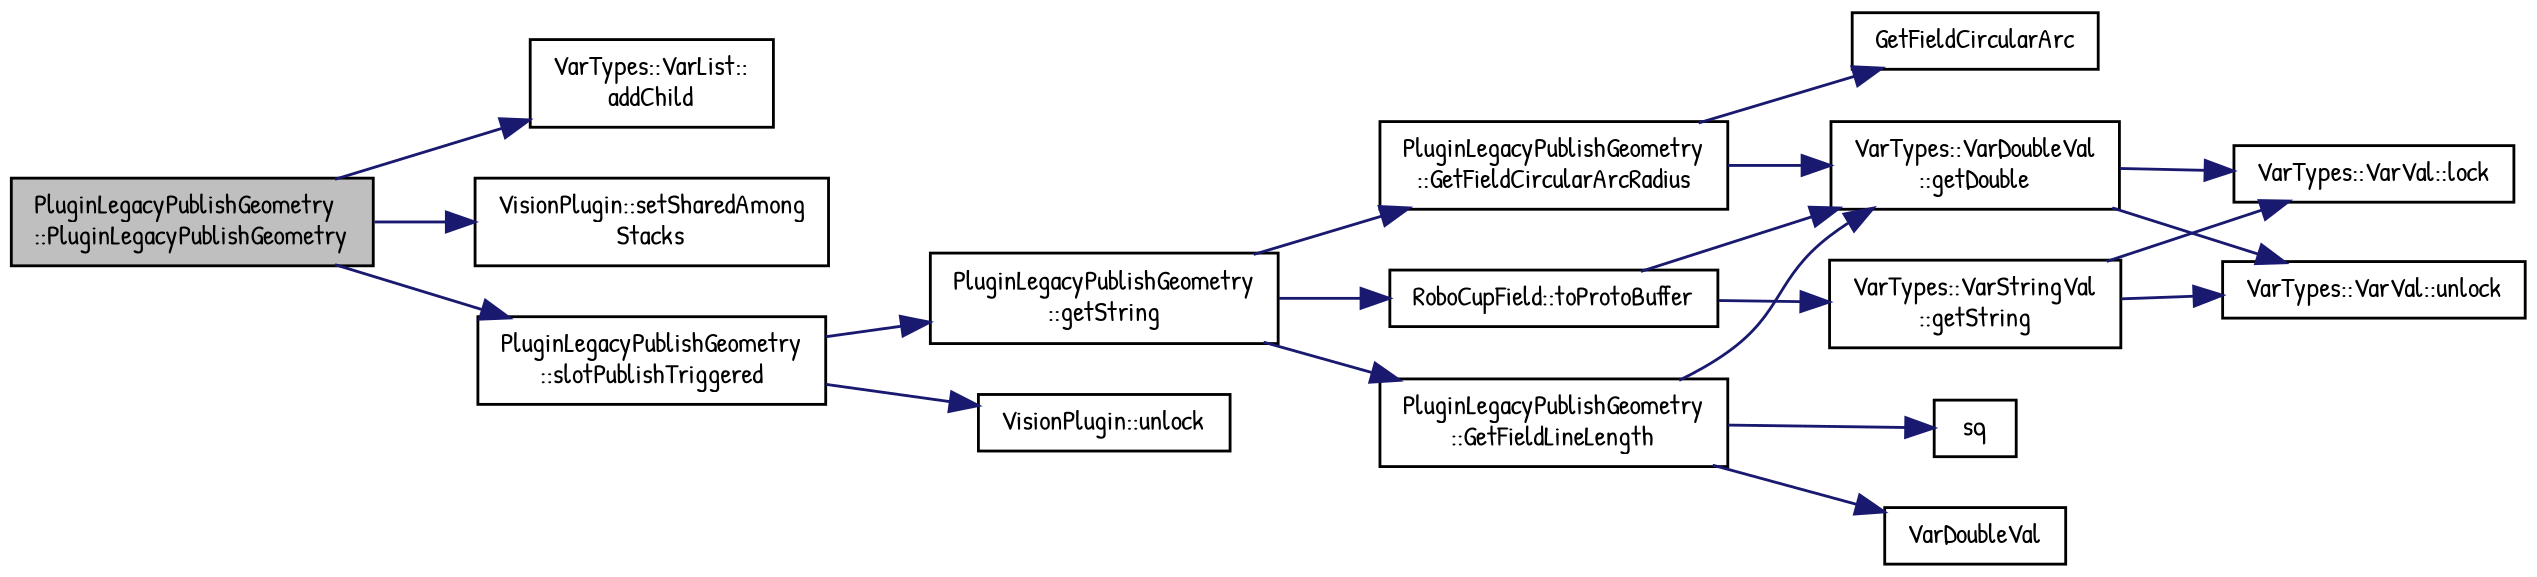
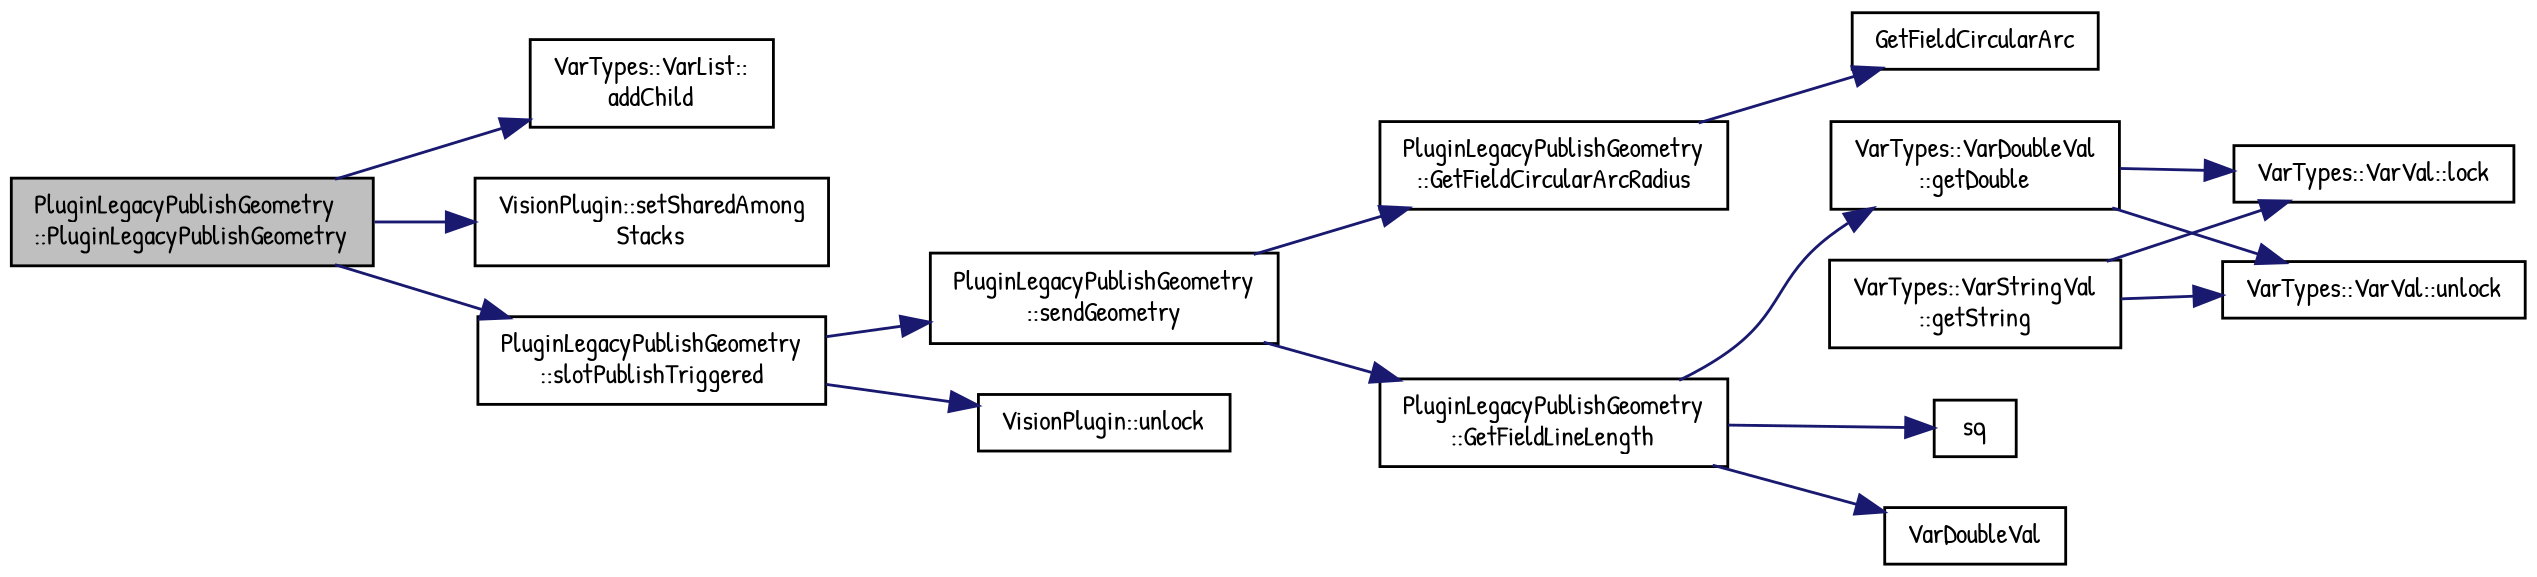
edge "PluginLegacyPublishGeometry ::GetFieldCircularArcRadius" -> "VarTypes::VarDoubleVal ::getDouble": removed
node "PluginLegacyPublishGeometry ::getString": label "PluginLegacyPublishGeometry ::getString" -> "PluginLegacyPublishGeometry ::sendGeometry"
node "RoboCupField::toProtoBuffer": removed
